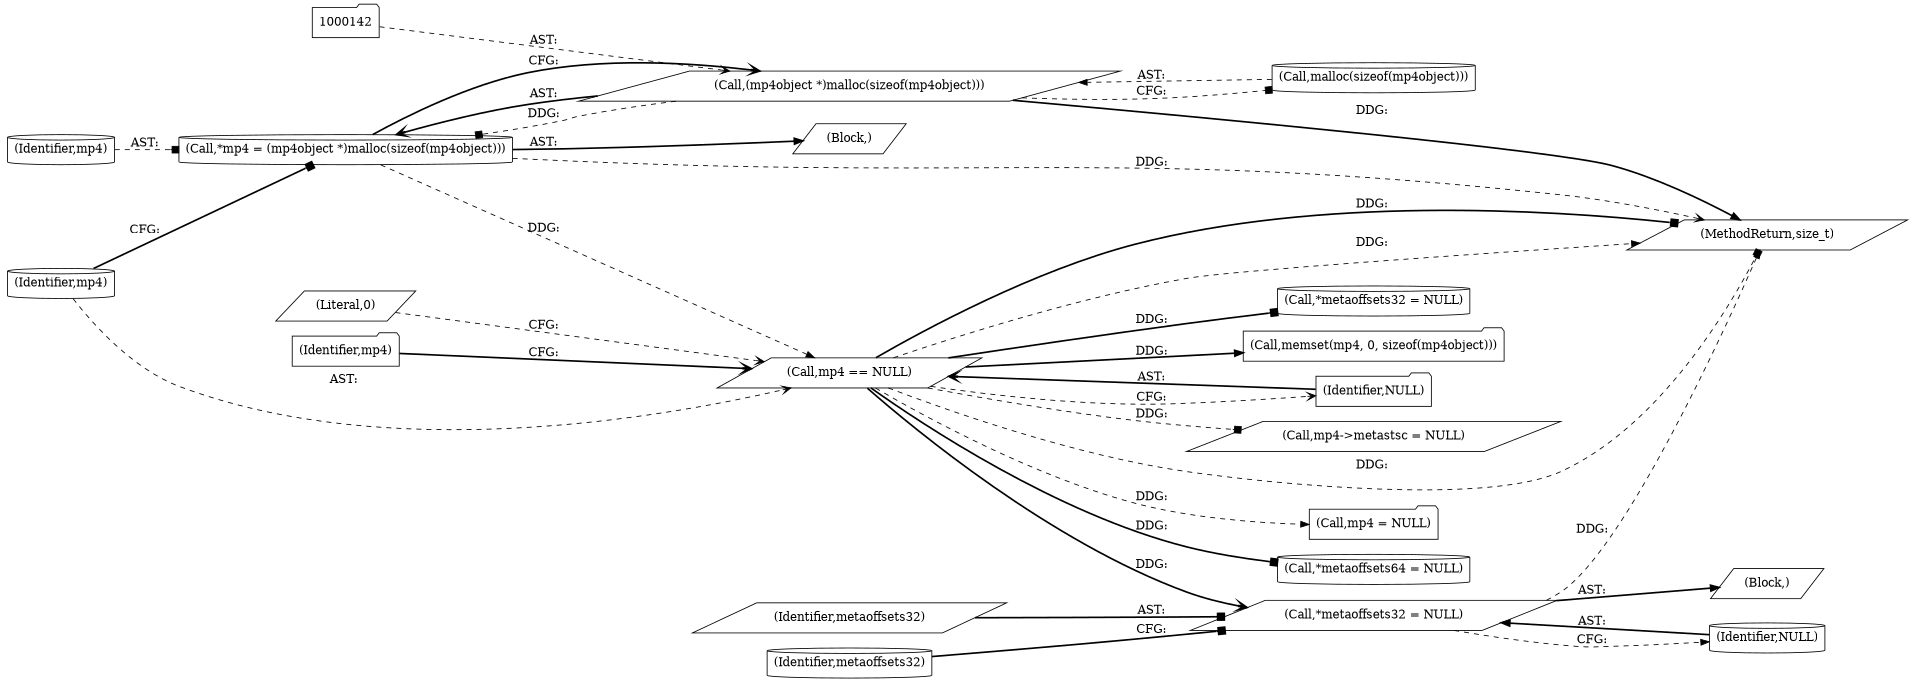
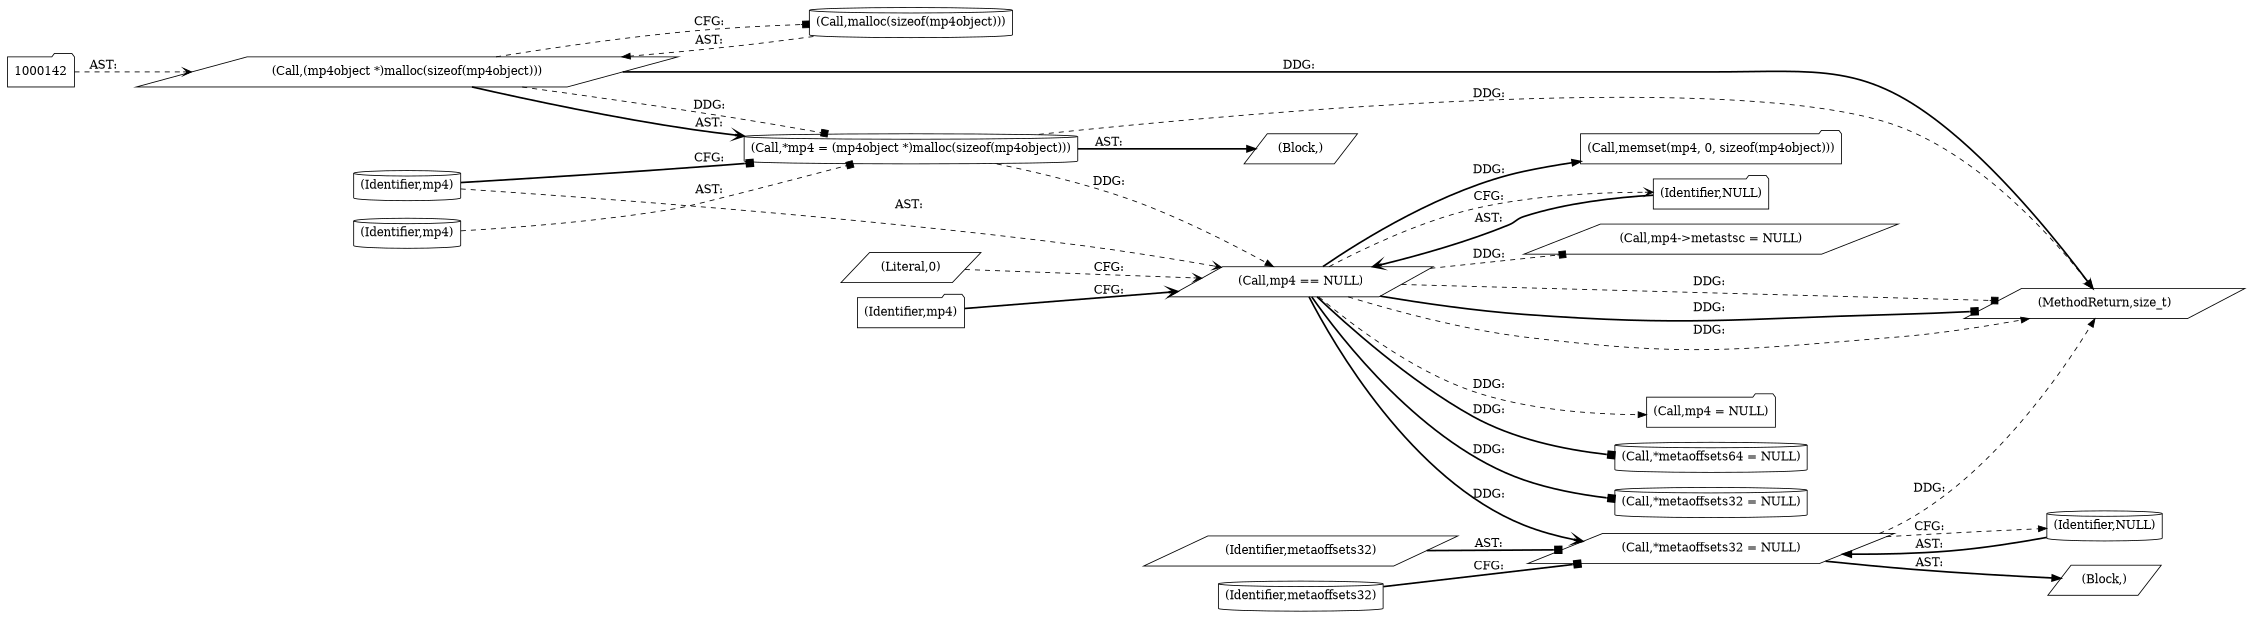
edge "(Call,*mp4 = (mp4object *)malloc(sizeof(mp4object)))" -> "(Call,(mp4object *)malloc(sizeof(mp4object)))": removed, label "CFG:"
